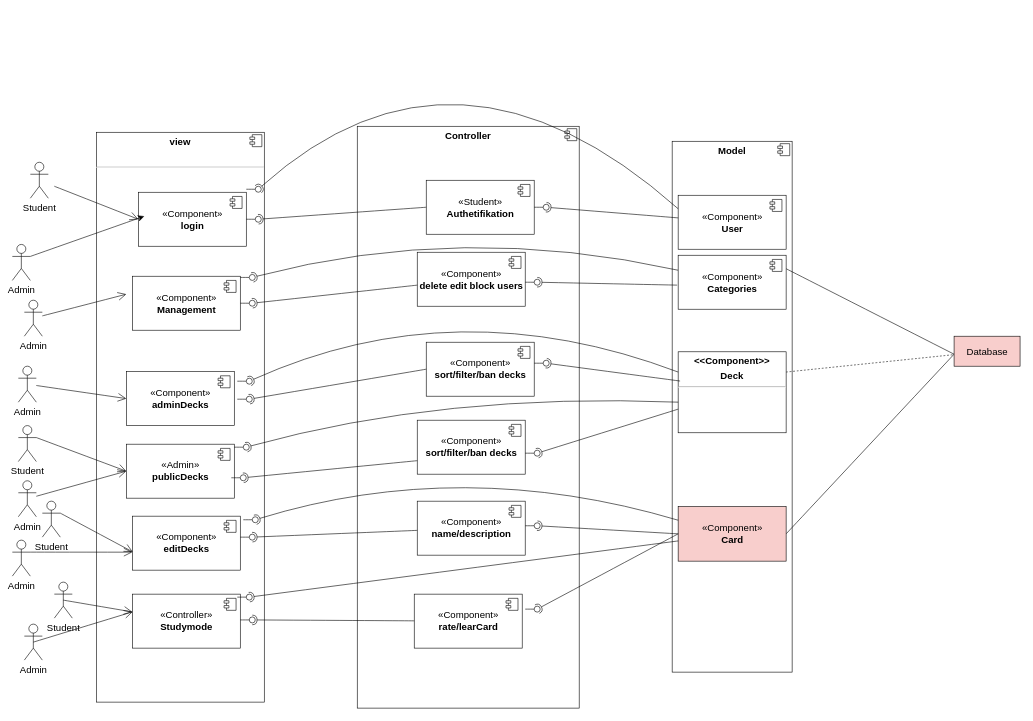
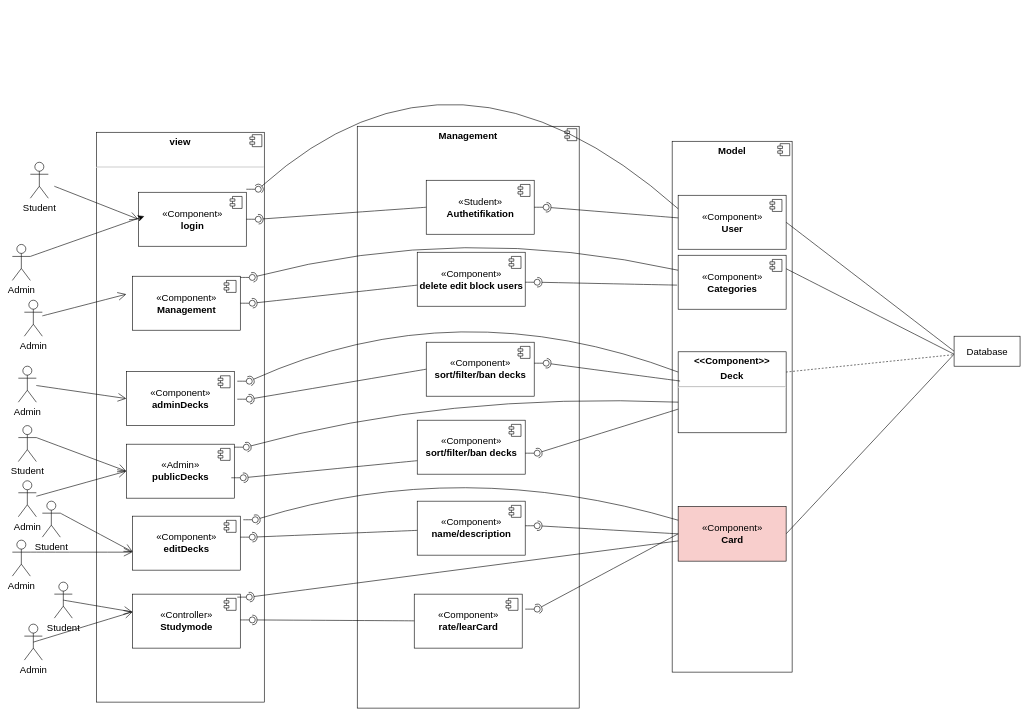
node "Controller": label "Controller" -> "Management"
edge "«Component» User" -- "Database": added
node "Database": fillcolor #f8cecc -> #ffffff
